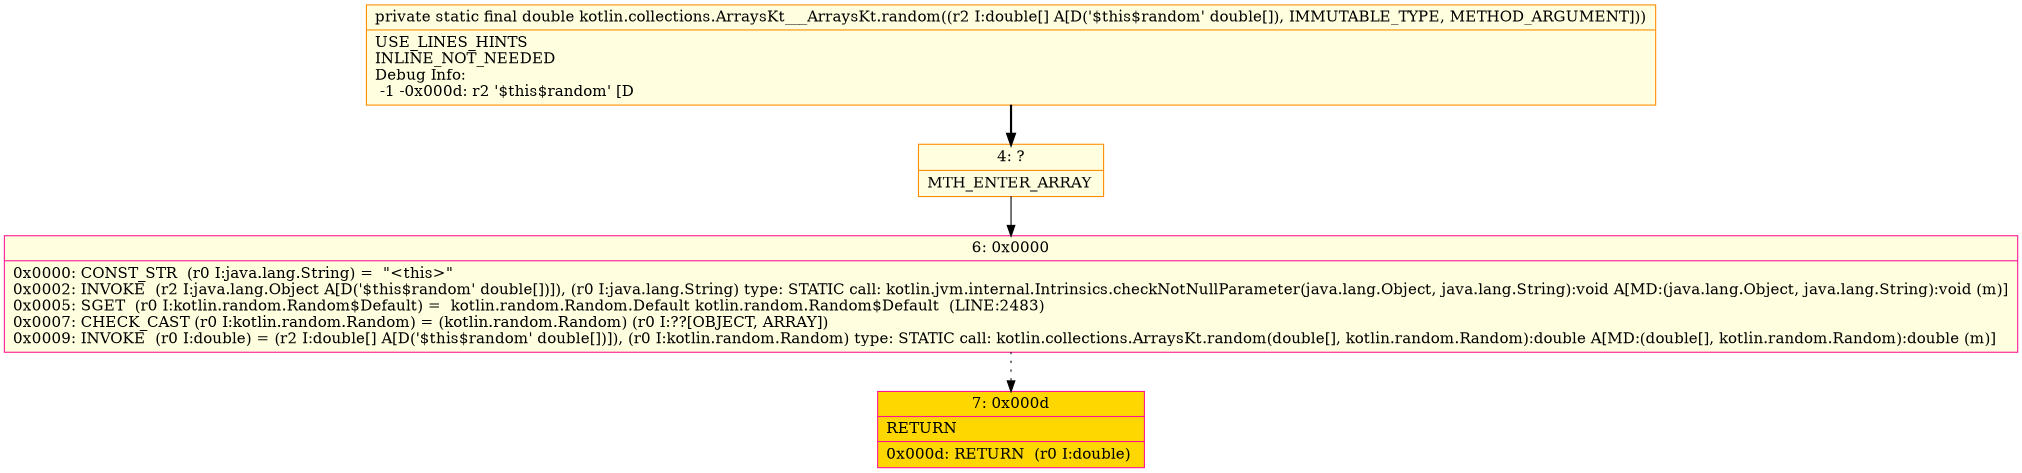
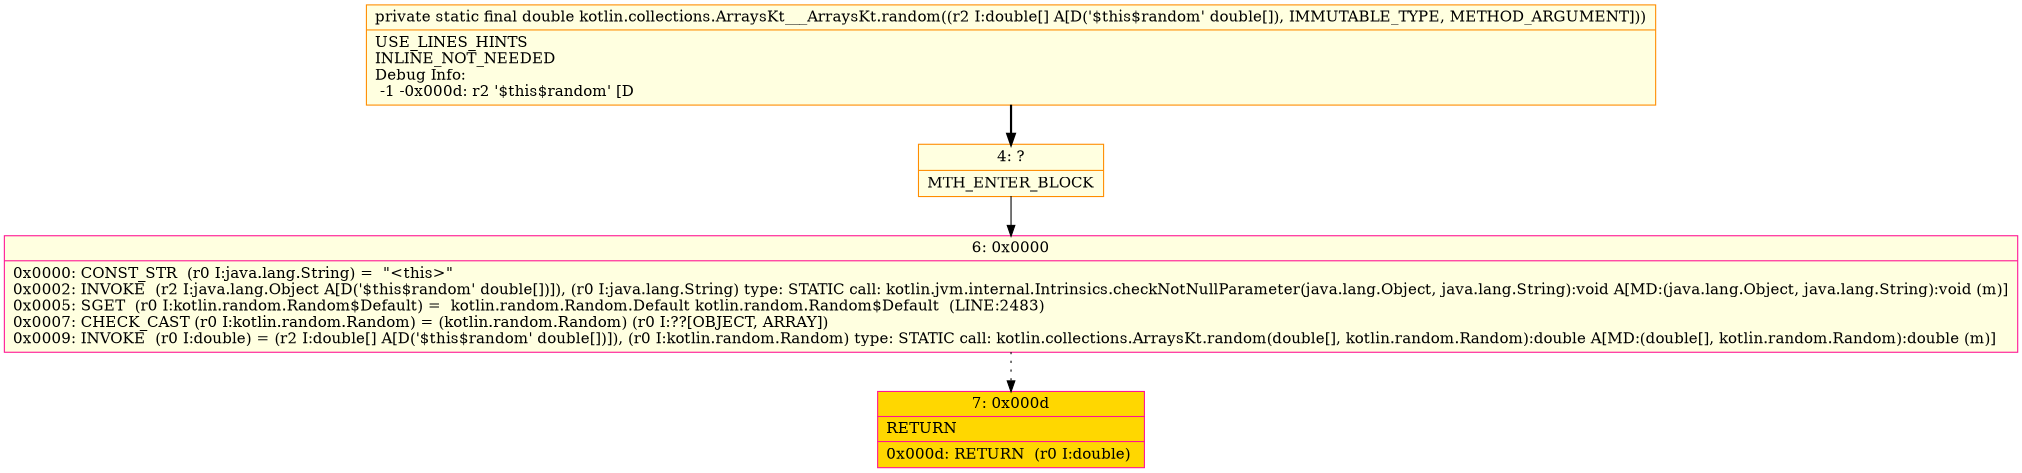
node "4: ?": text "MTH_ENTER_ARRAY" -> "MTH_ENTER_BLOCK"
